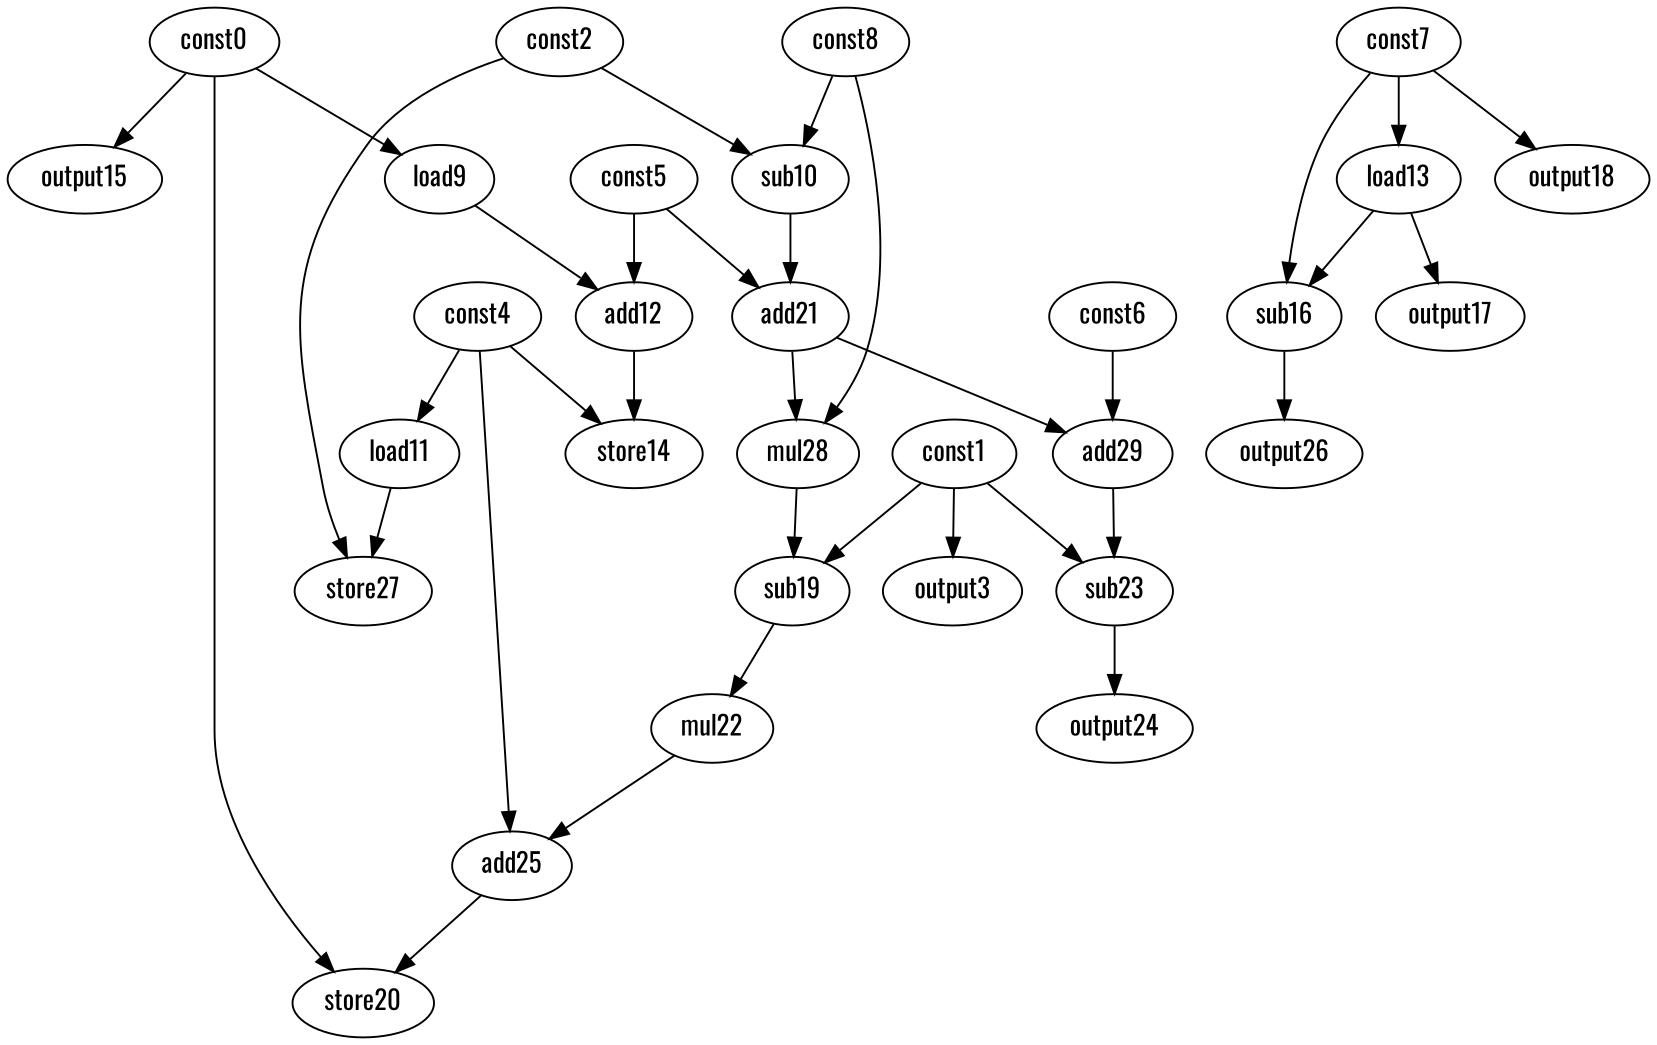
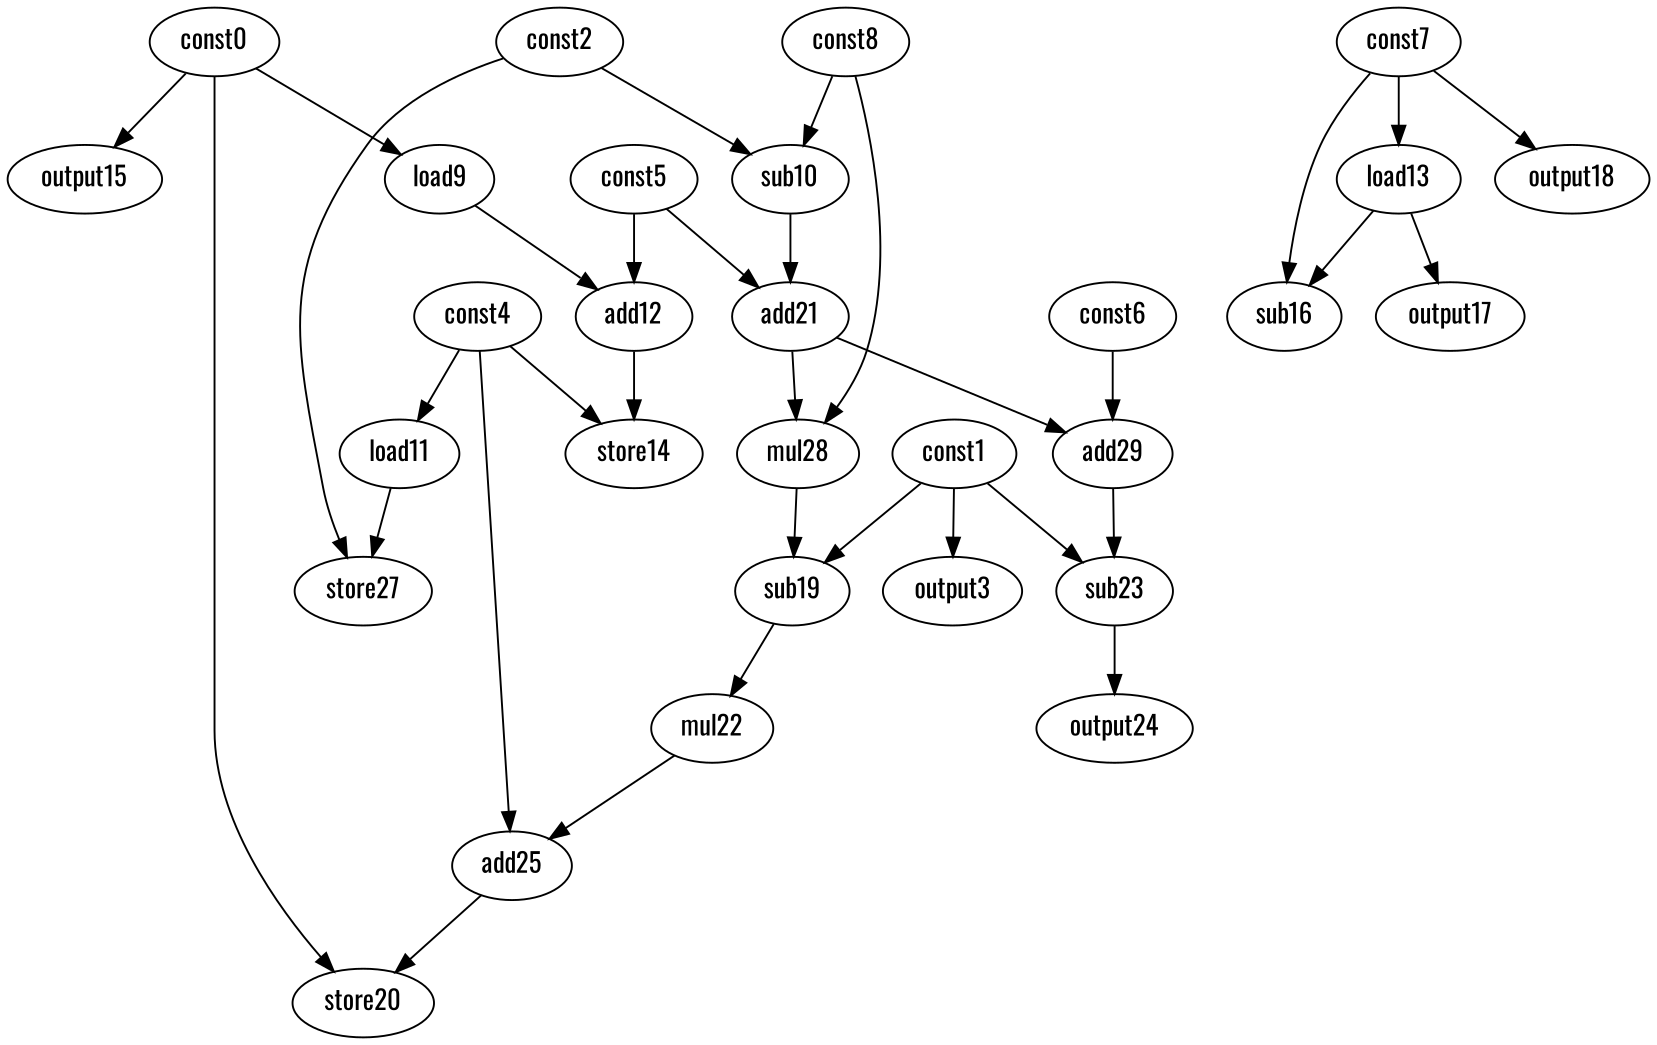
node "output26": removed
